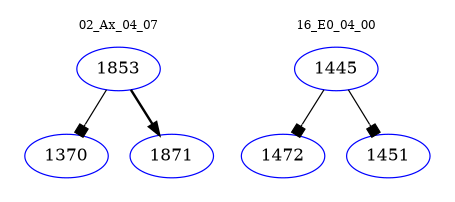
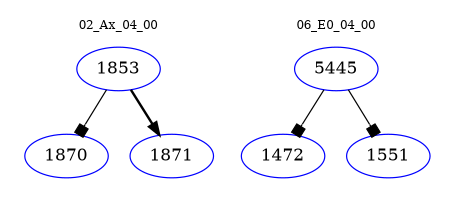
cluster "02_Ax_04_07": label "02_Ax_04_07" -> "02_Ax_04_00"
cluster "16_E0_04_00": label "16_E0_04_00" -> "06_E0_04_00"
node "1445": label "1445" -> "5445"
node "1370": label "1370" -> "1870"
node "1451": label "1451" -> "1551"
